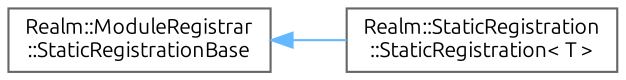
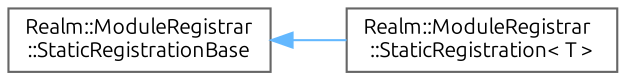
node "Realm::StaticRegistration ::StaticRegistration< T >": label "Realm::StaticRegistration ::StaticRegistration< T >" -> "Realm::ModuleRegistrar ::StaticRegistration< T >"
